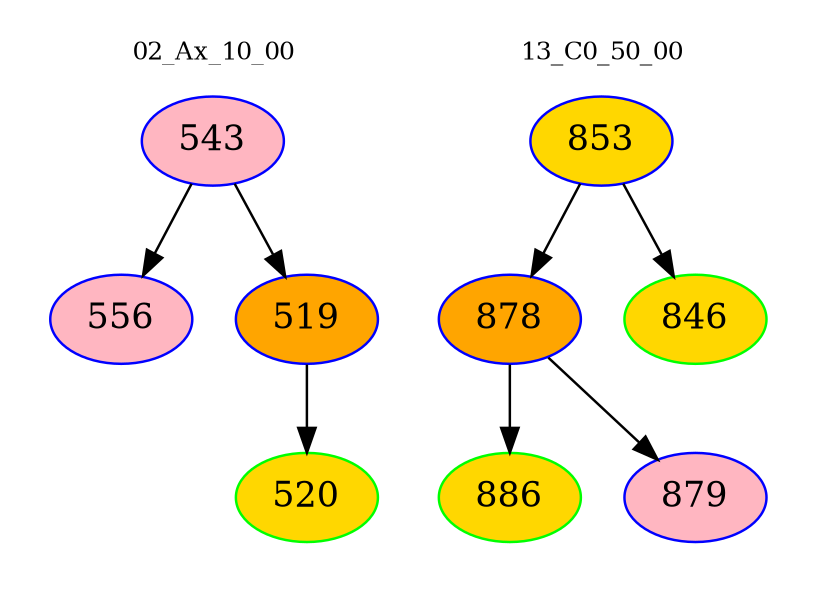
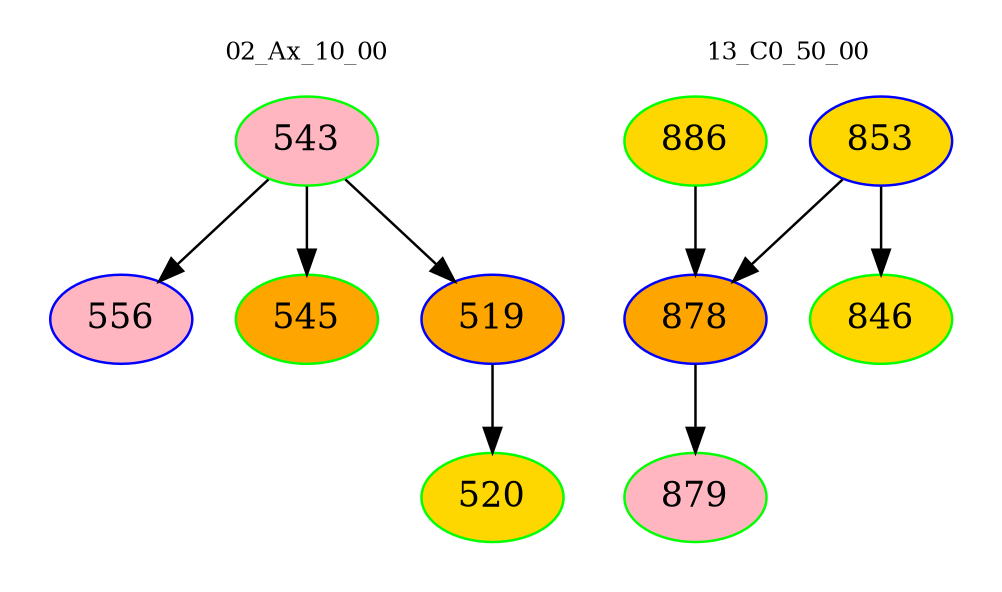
node "543": color blue -> green
node "545": added
edge "878" -> "886": reversed
node "879": color blue -> green
